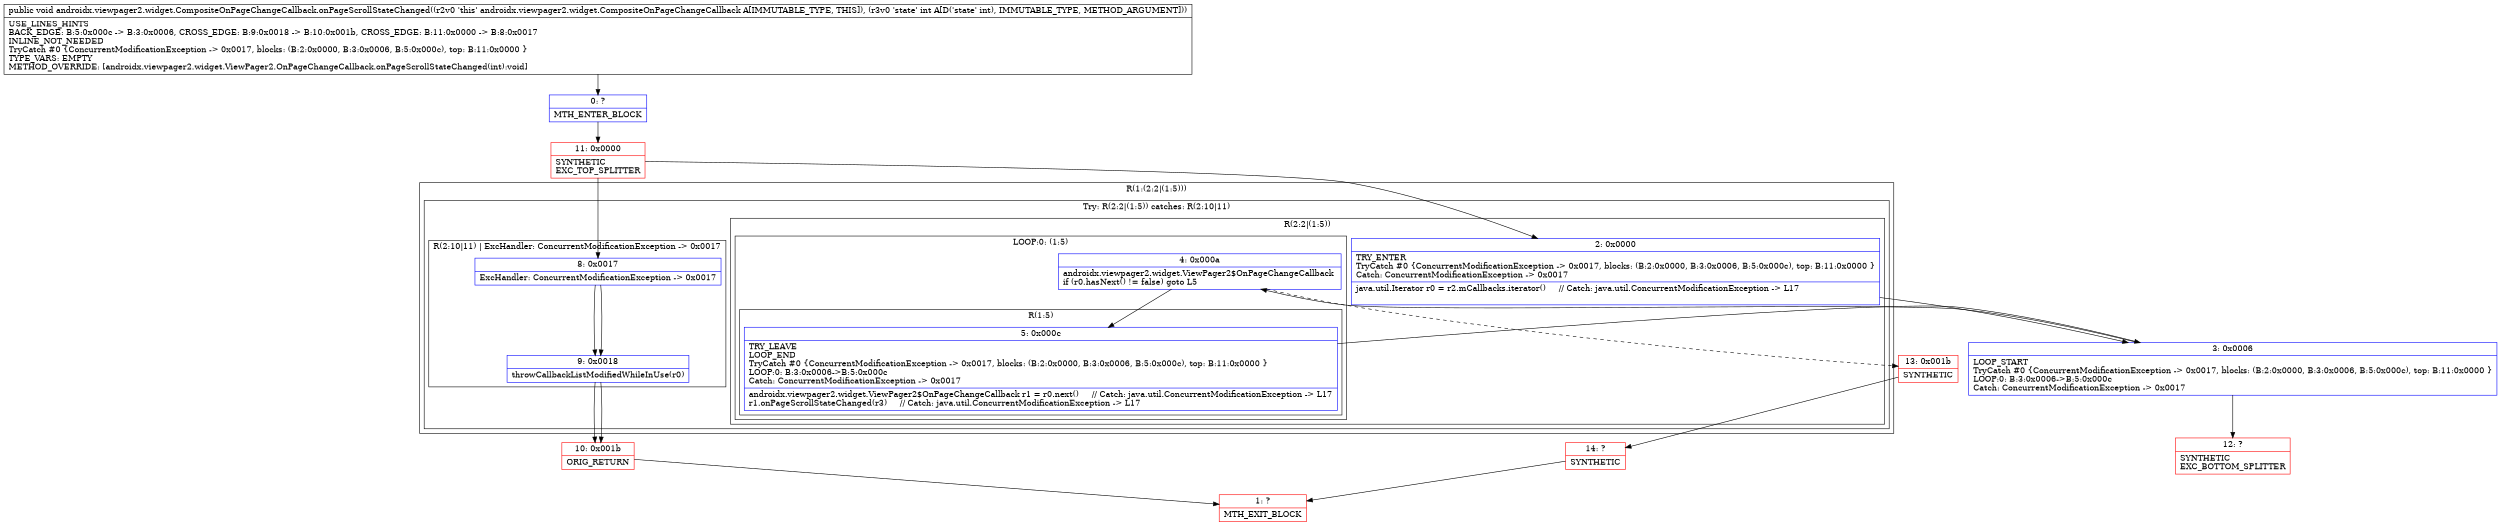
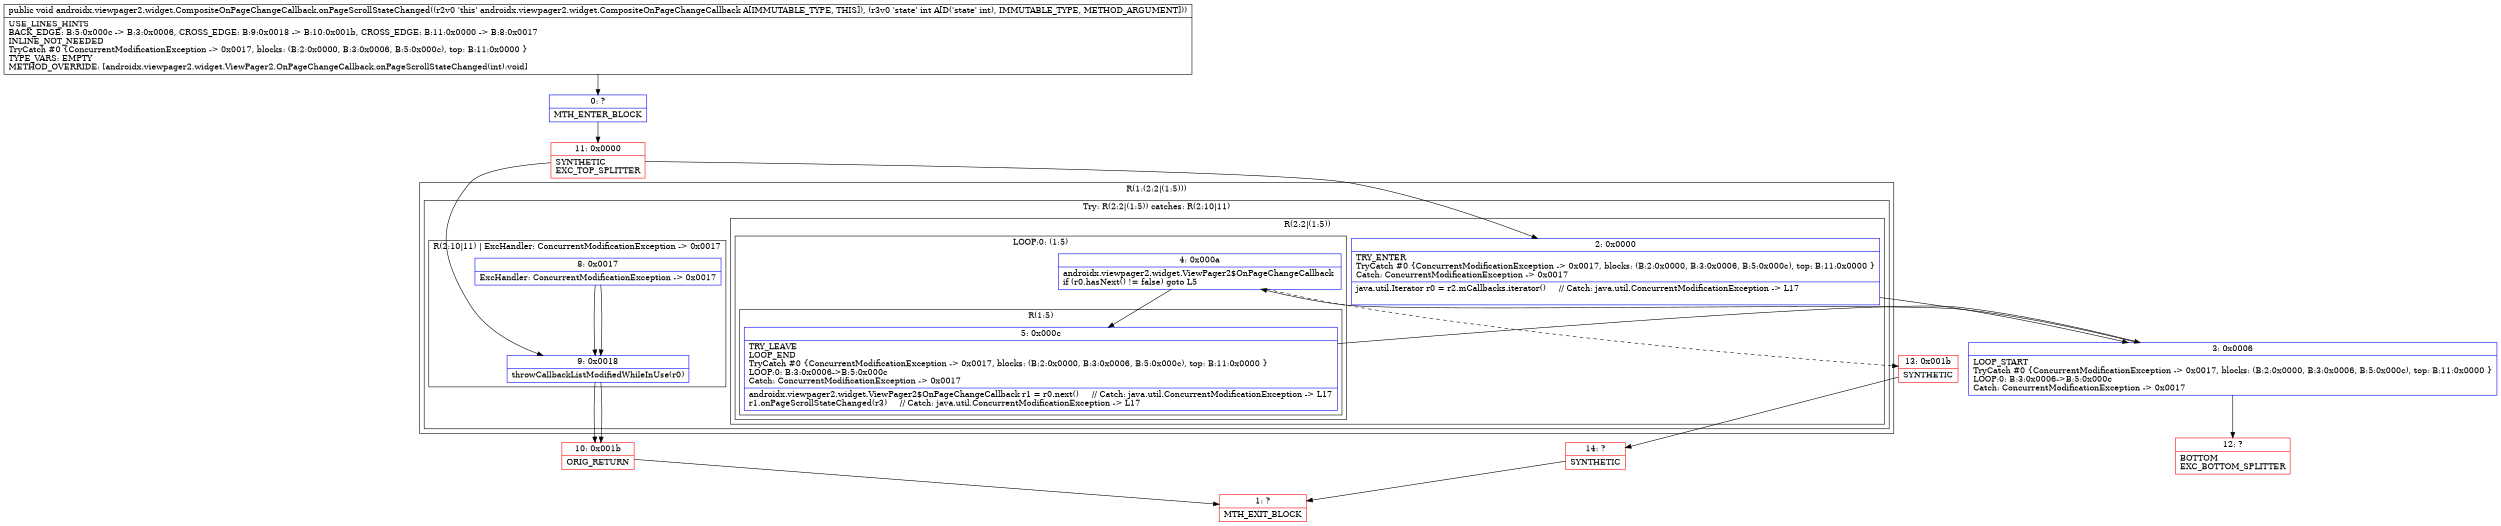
edge "11: 0x0000" -> "8: 0x0017": now "11: 0x0000" -> "9: 0x0018"
node "12: ?": text "SYNTHETIC" -> "BOTTOM"
